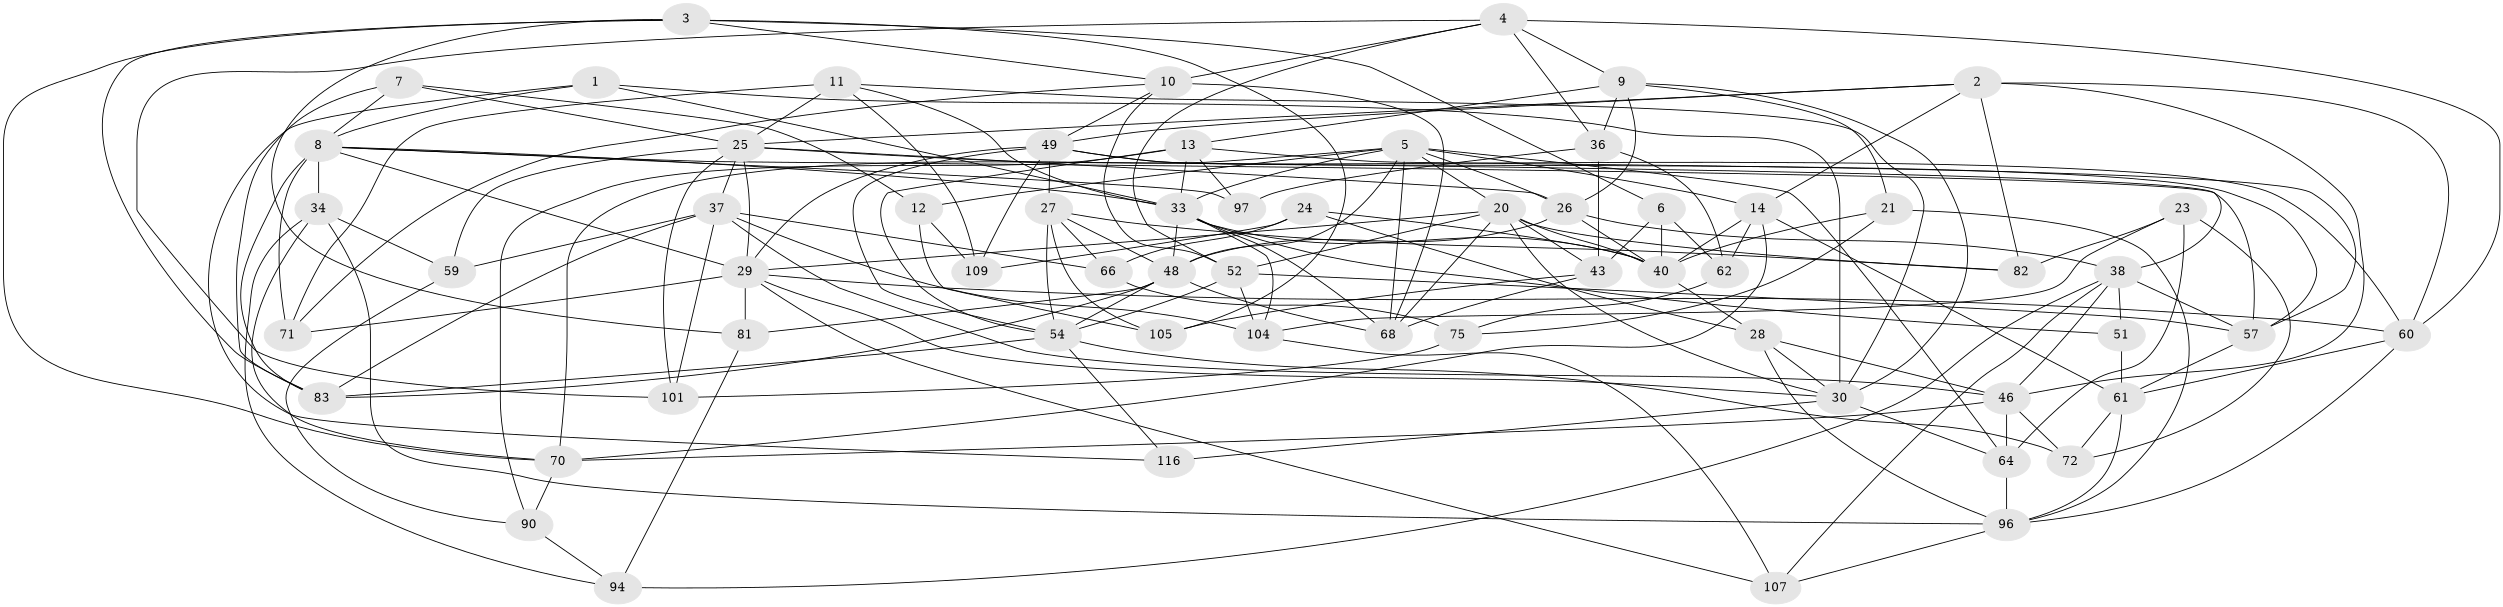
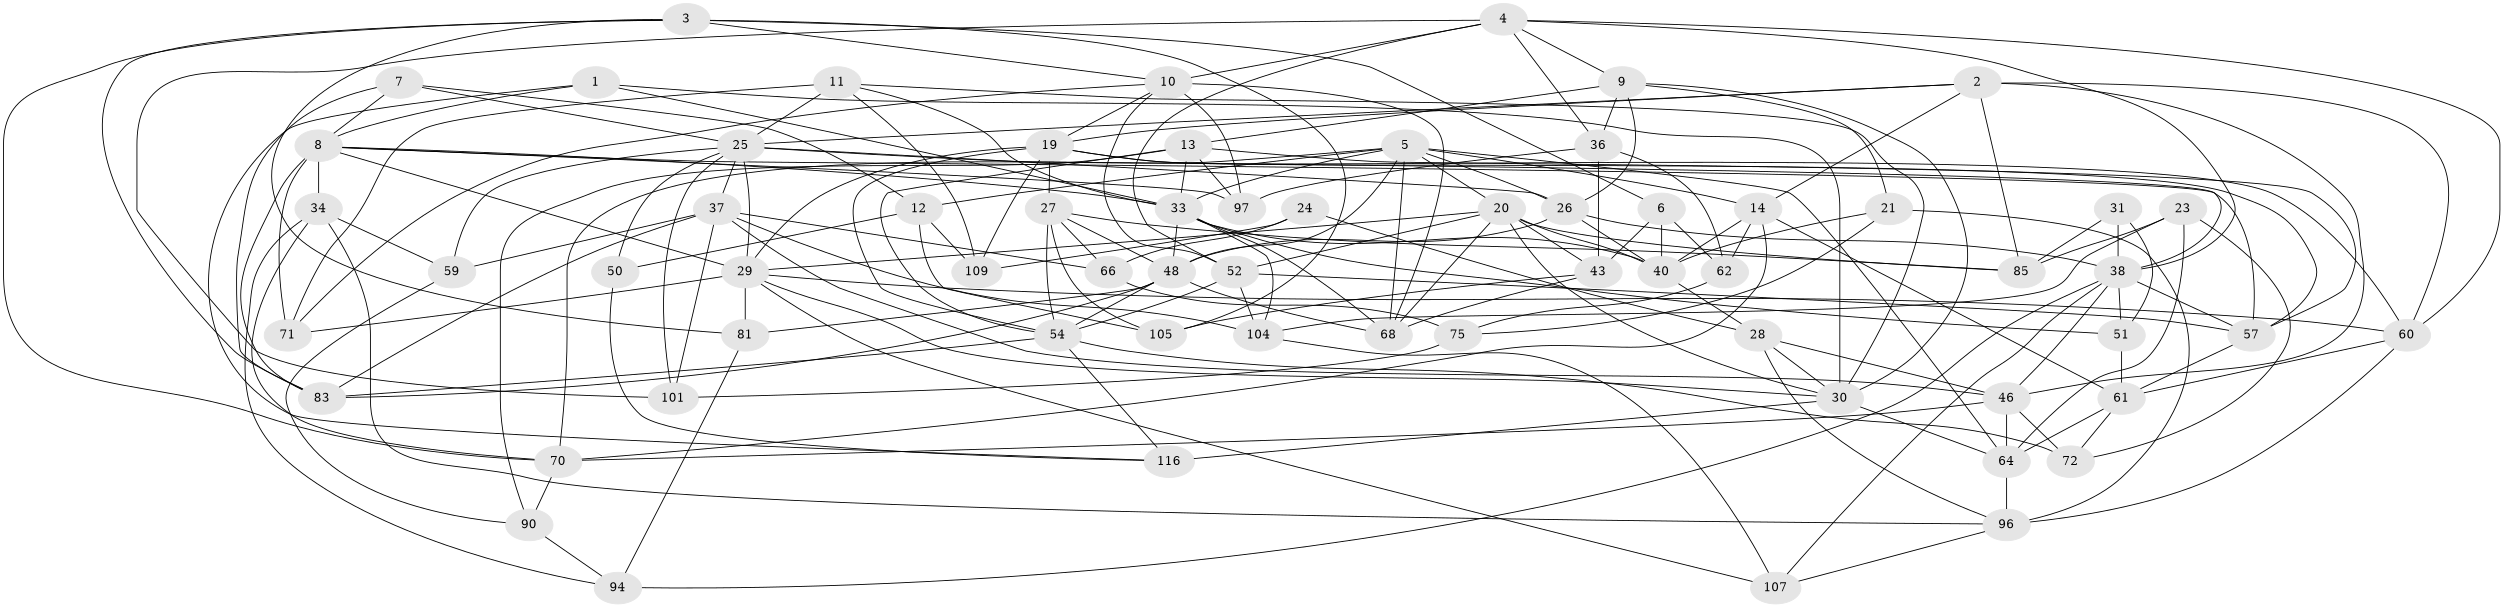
edge "4" -- "38": added
edge "10" -- "97": added
node "49": label "49" -> "19"
node "31": added
edge "24" -- "40": removed
node "50": added
node "82": label "82" -> "85"
edge "61" -- "96": now "61" -- "64"
